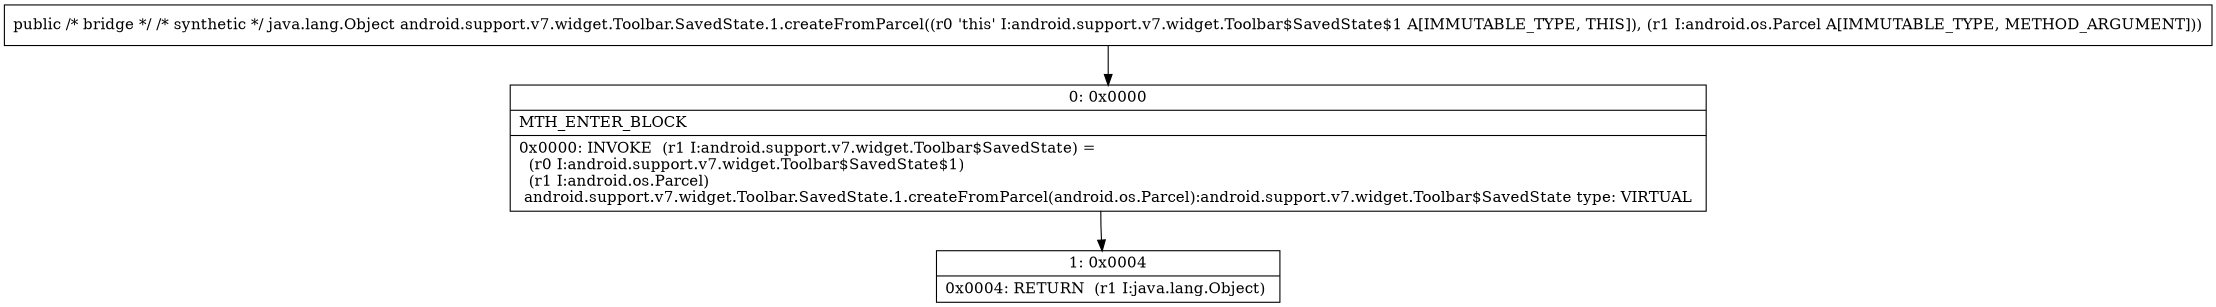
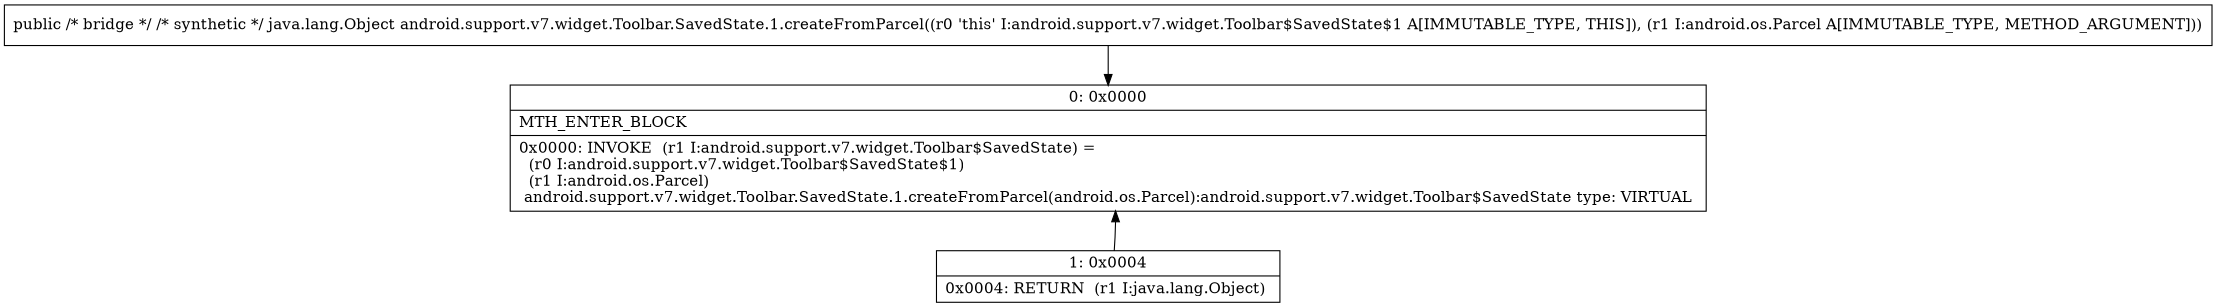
edge "0: 0x0000" -> "1: 0x0004": reversed
